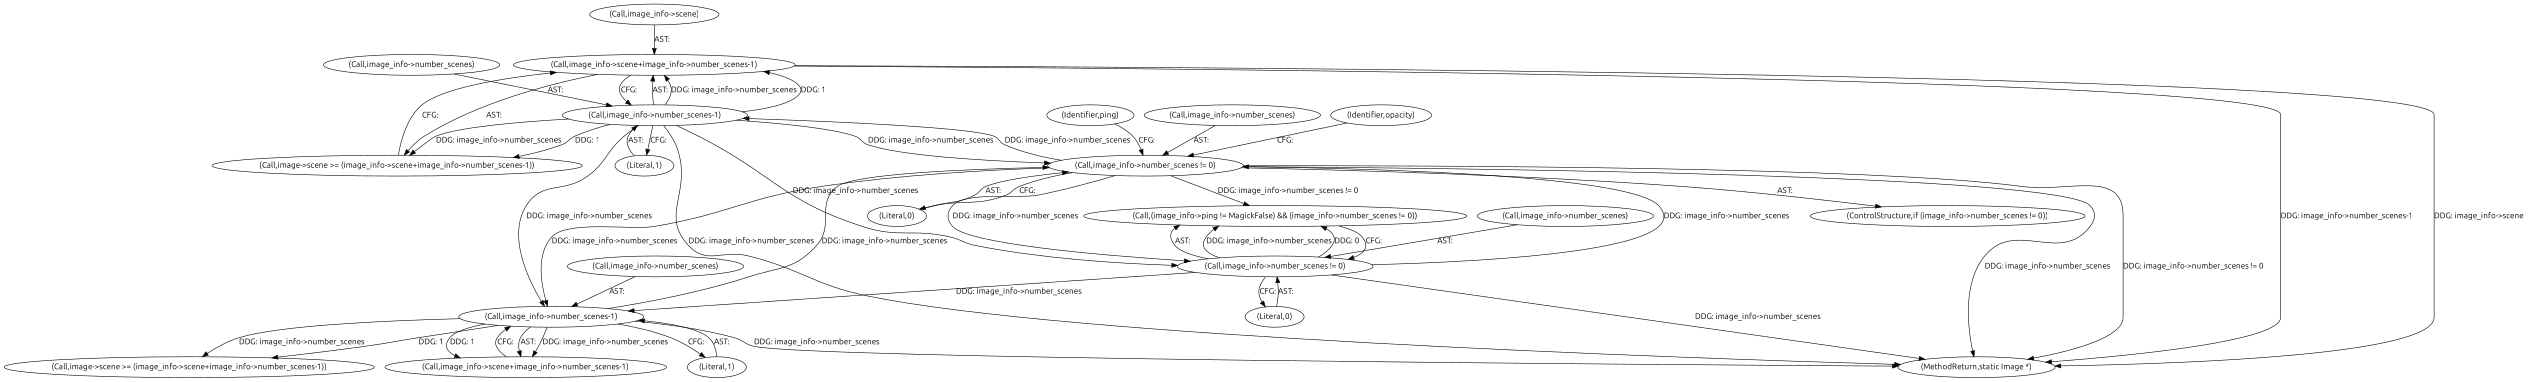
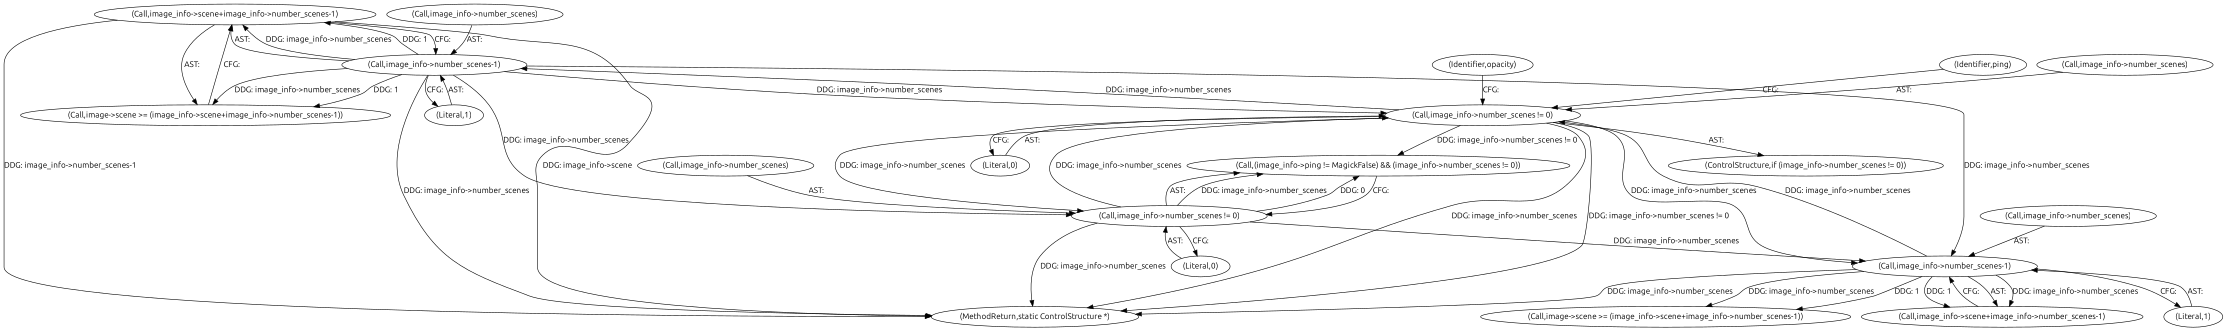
node "(Call,image_info->scene)": removed
node "(MethodReturn,static Image *)": label "(MethodReturn,static Image *)" -> "(MethodReturn,static ControlStructure *)"
